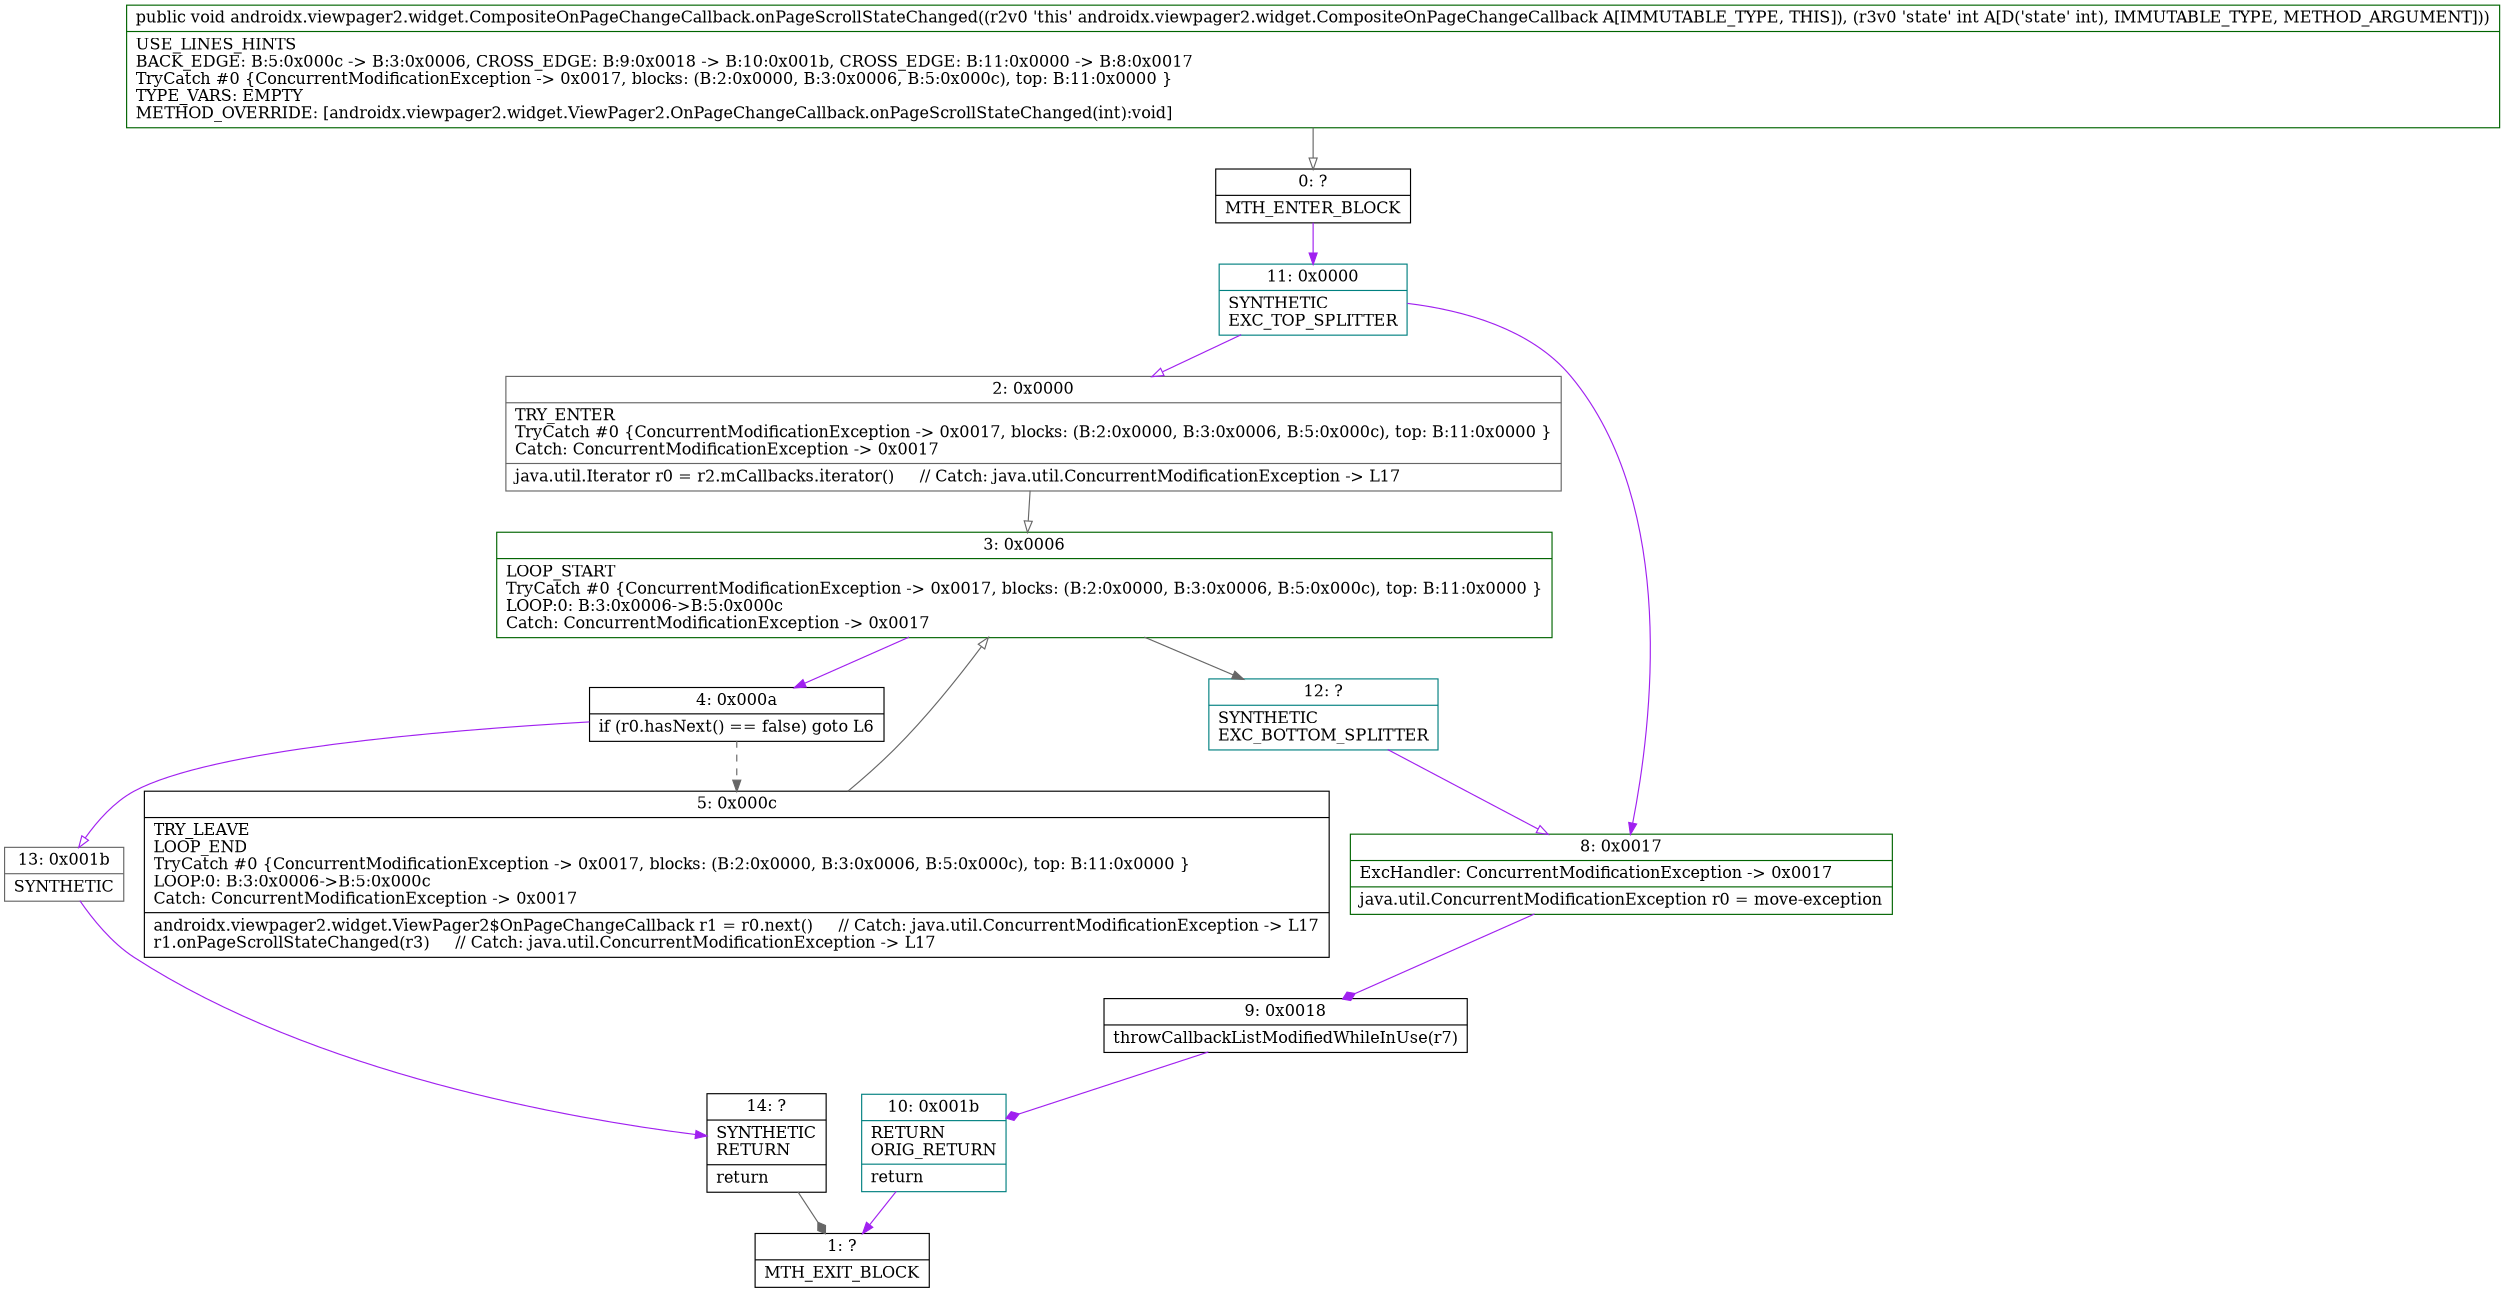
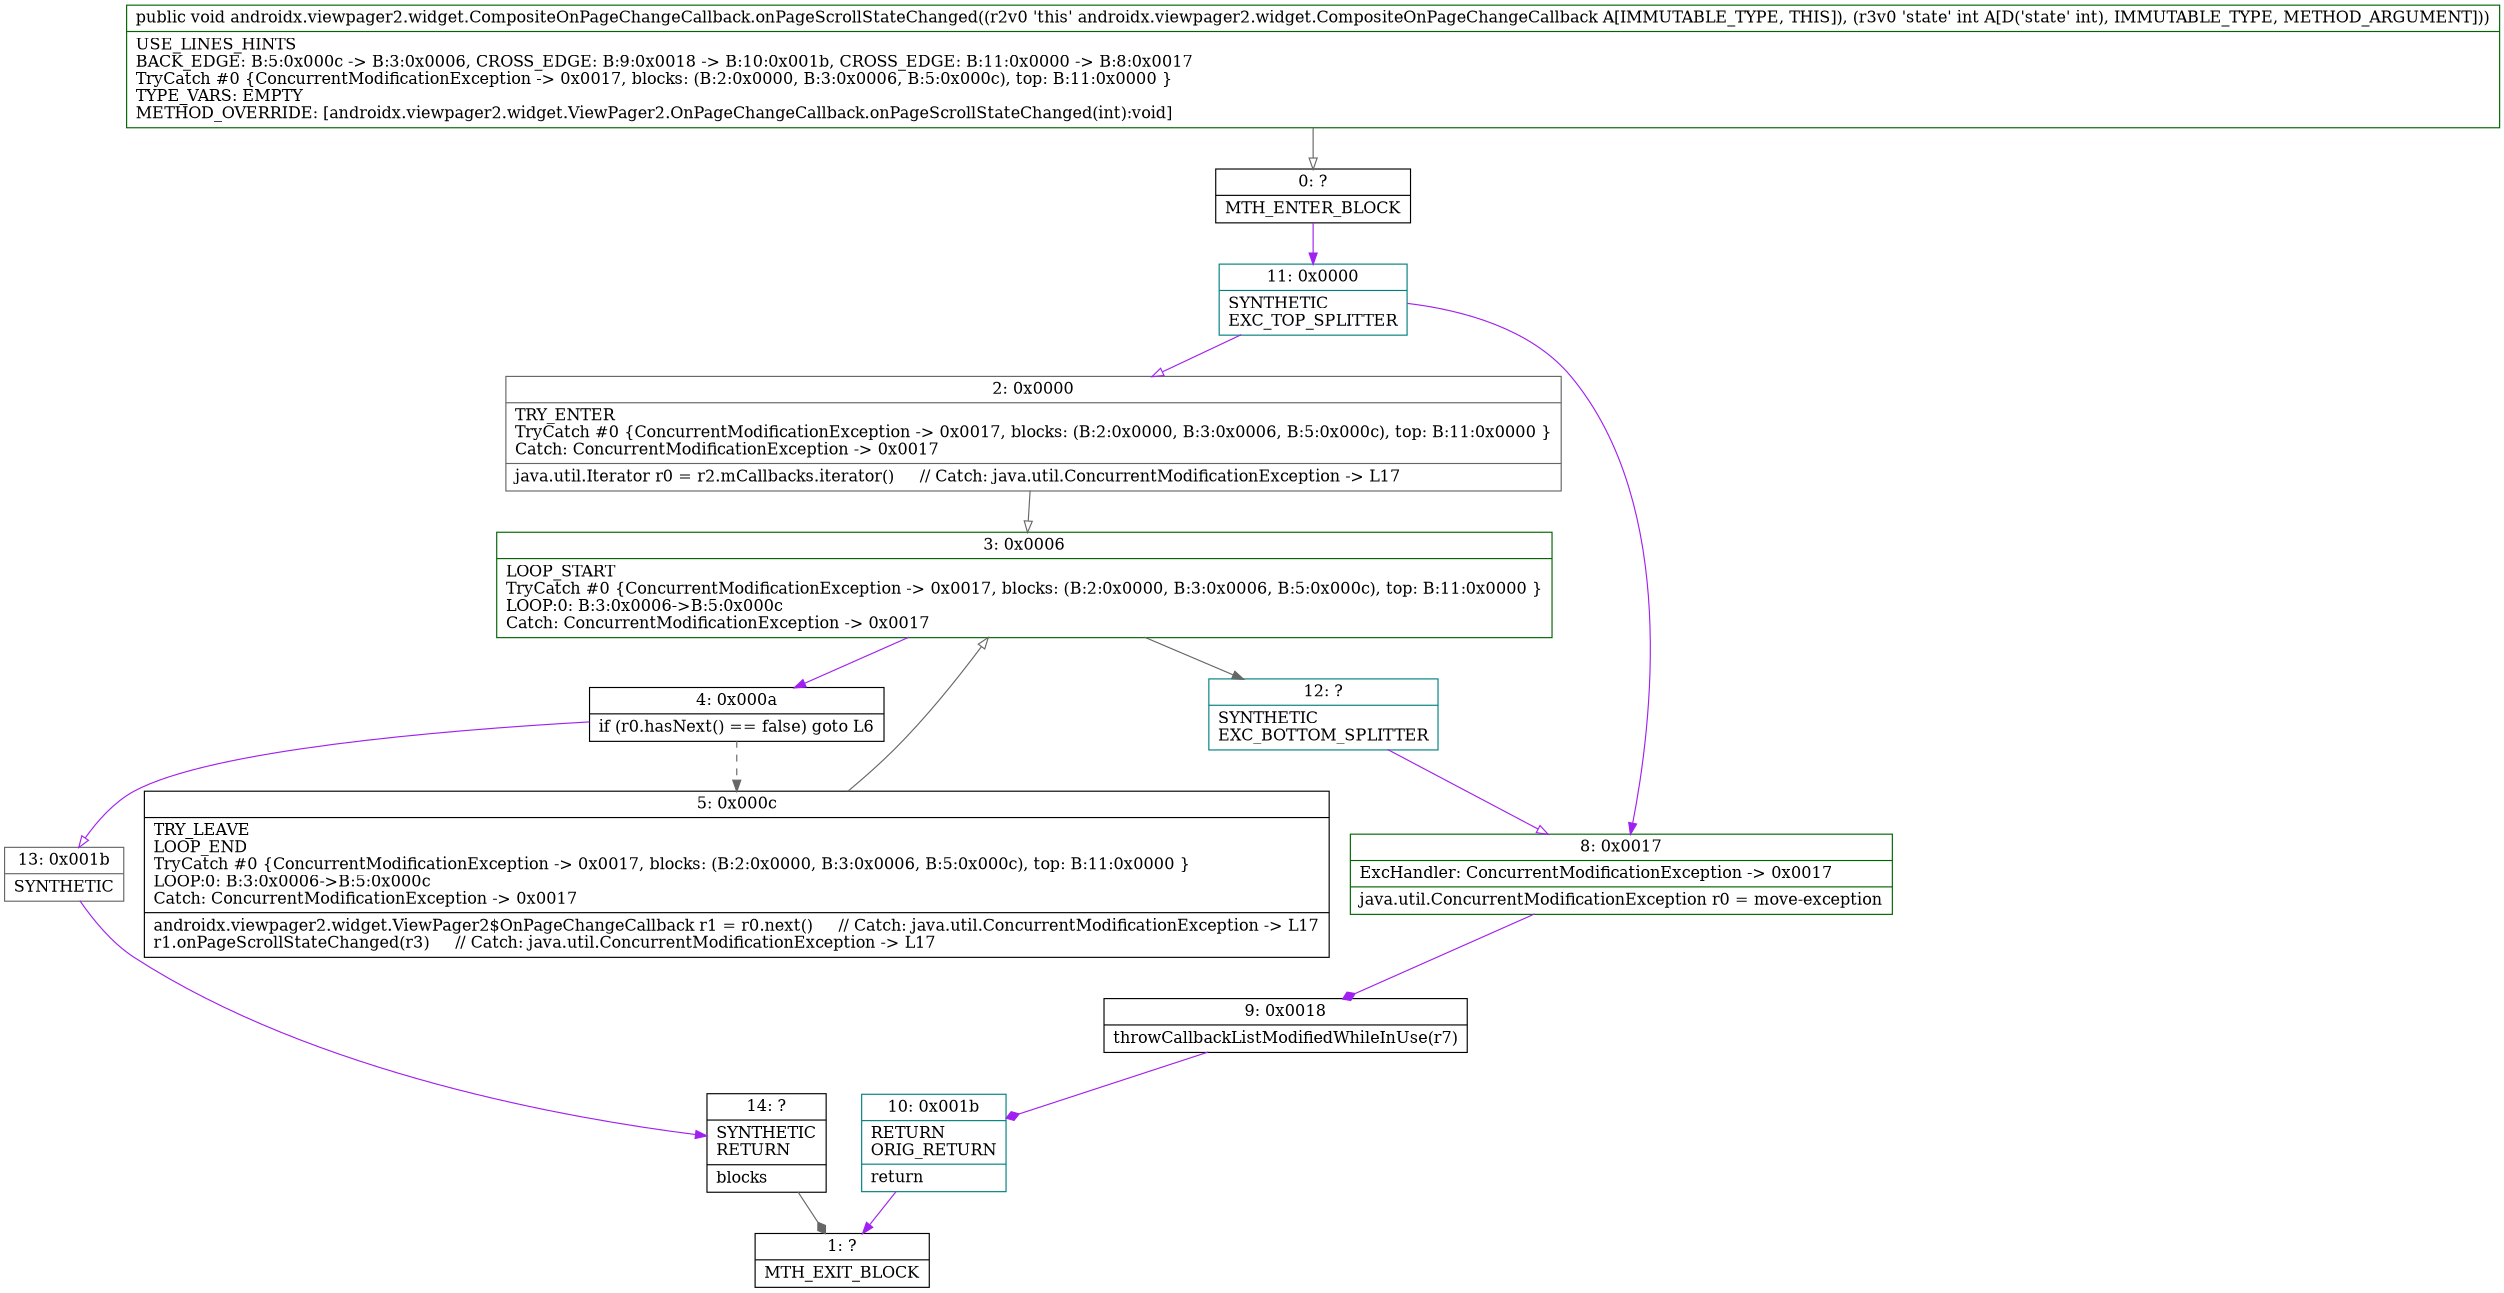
node "14: ?": text "return" -> "blocks"
